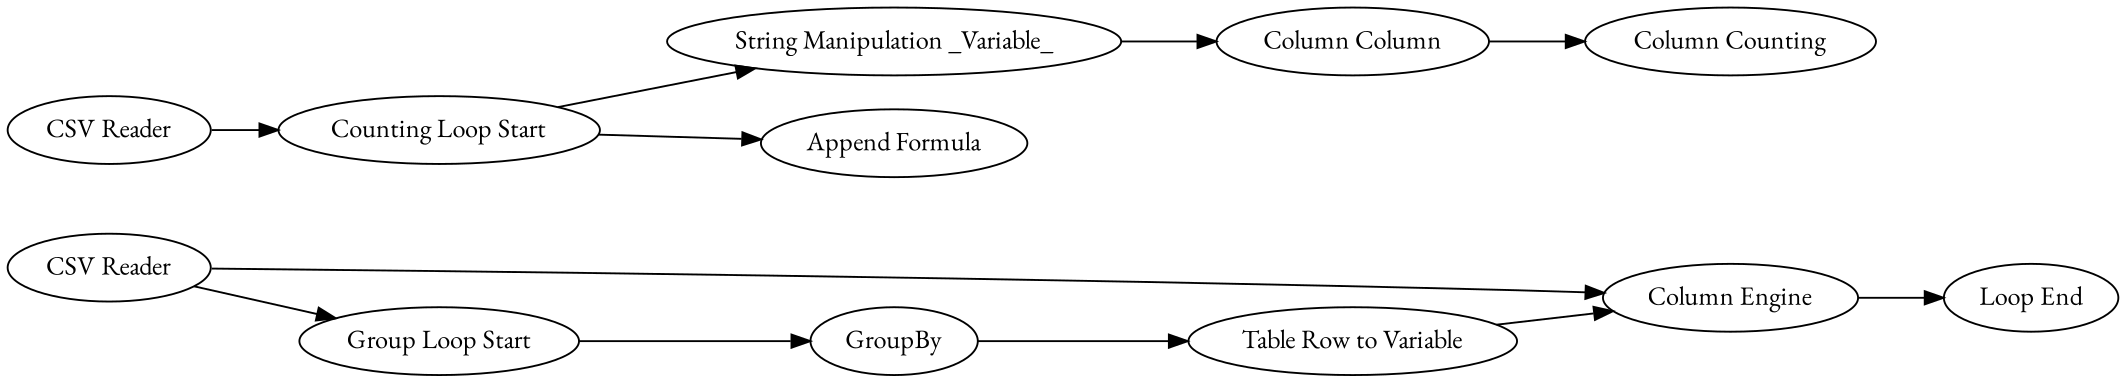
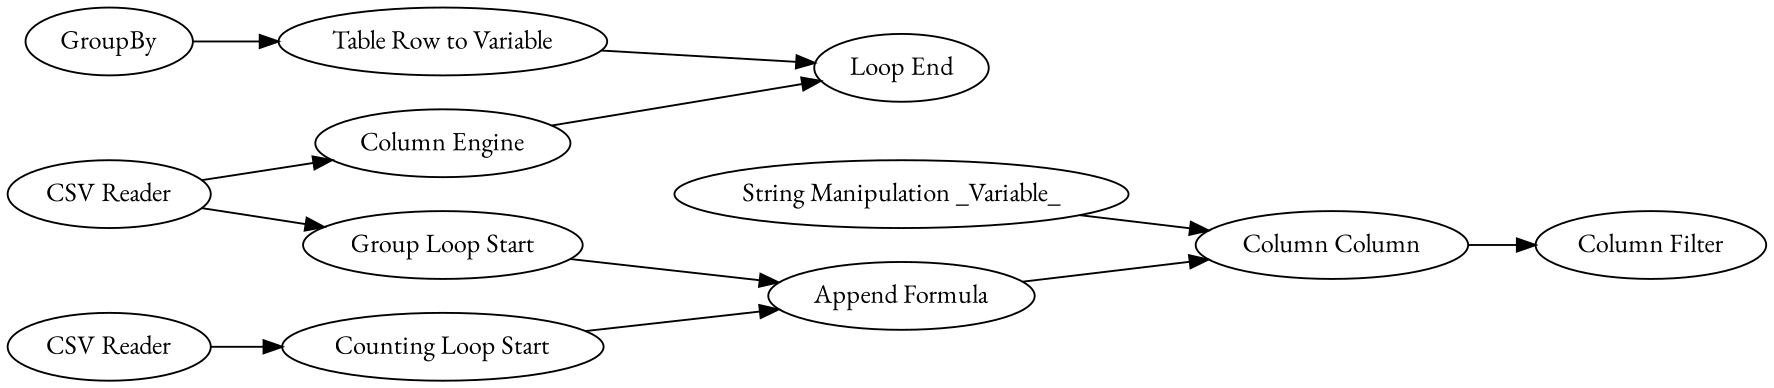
node "Column Counting": label "Column Counting" -> "Column Filter"
edge "Counting Loop Start" -> "String Manipulation _Variable_": removed
edge "Append Formula" -> "Column Column": added
edge "Table Row to Variable" -> "Column Engine": now "Table Row to Variable" -> "Loop End"
edge "Group Loop Start" -> "GroupBy": now "Group Loop Start" -> "Append Formula"
